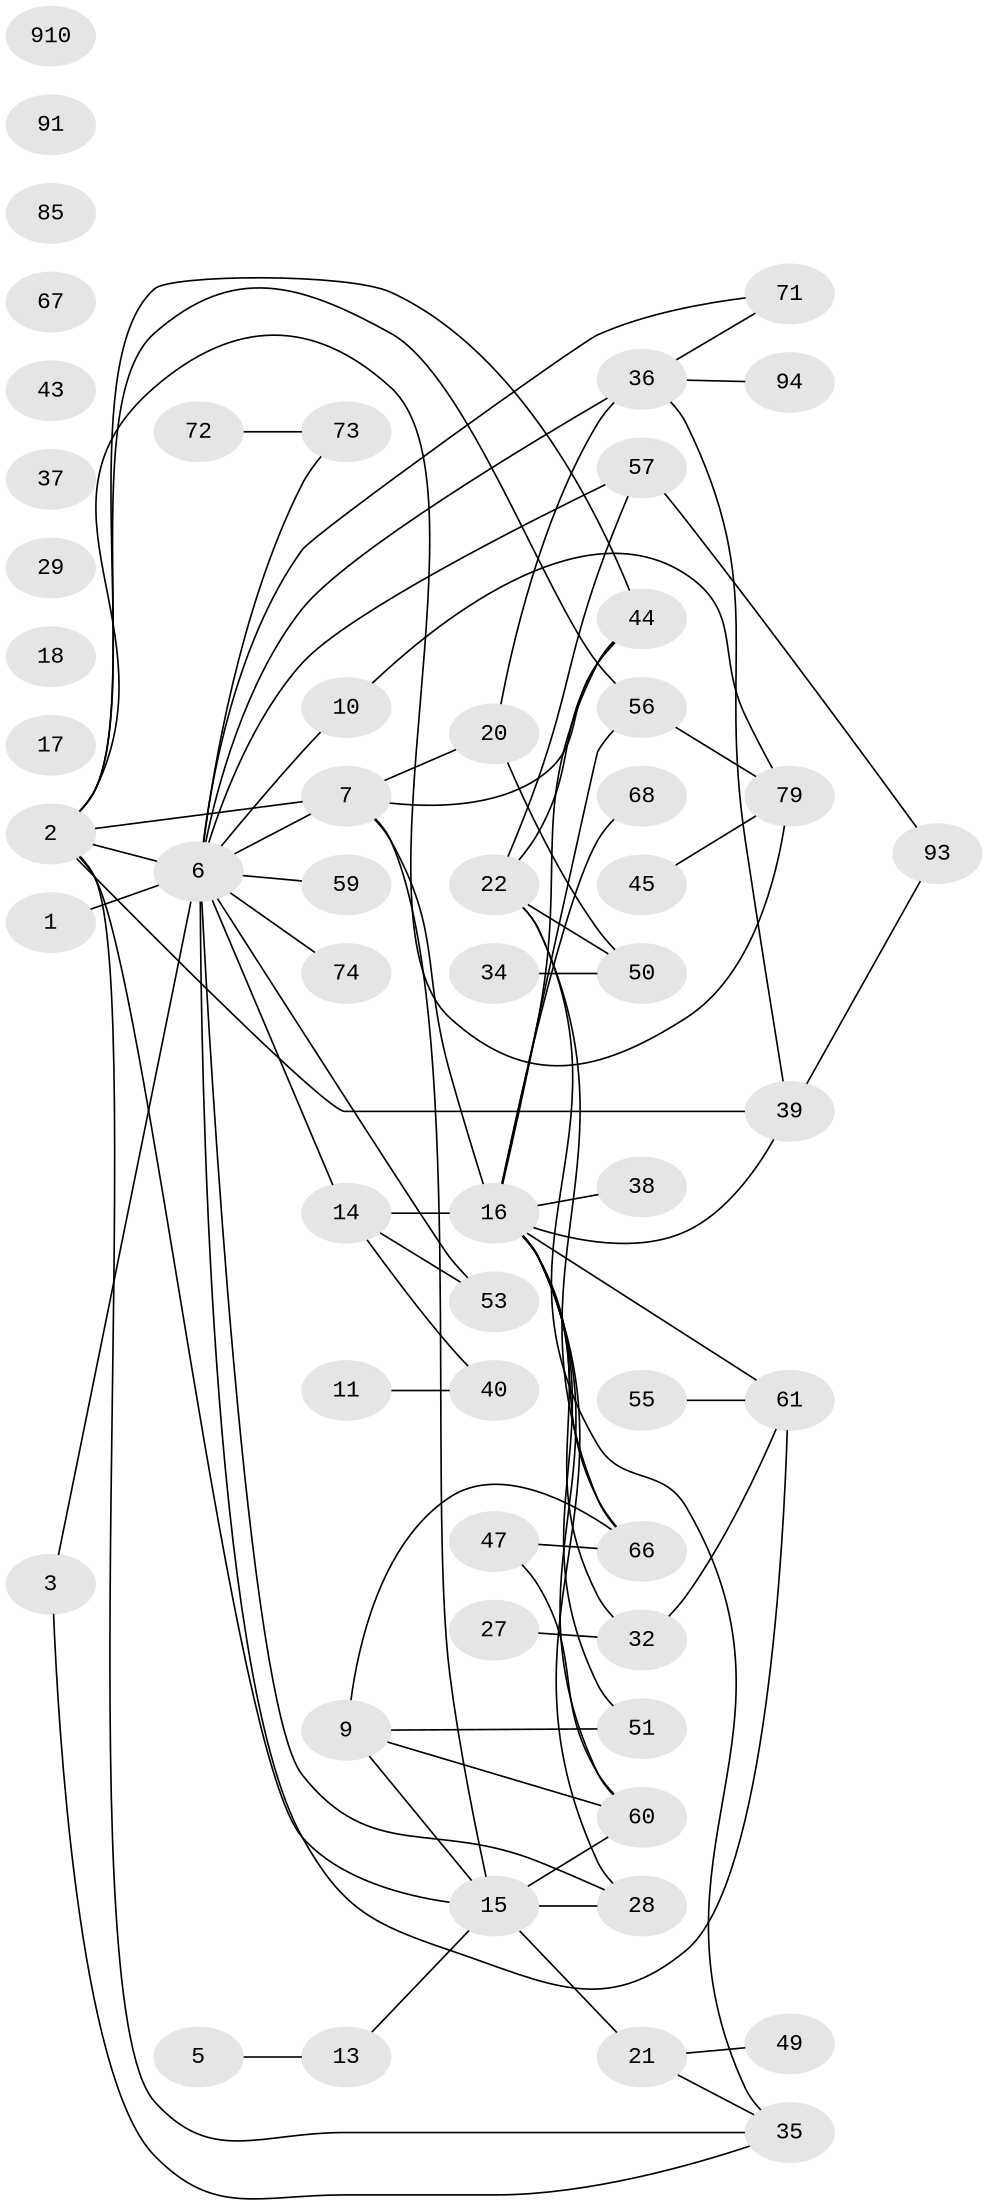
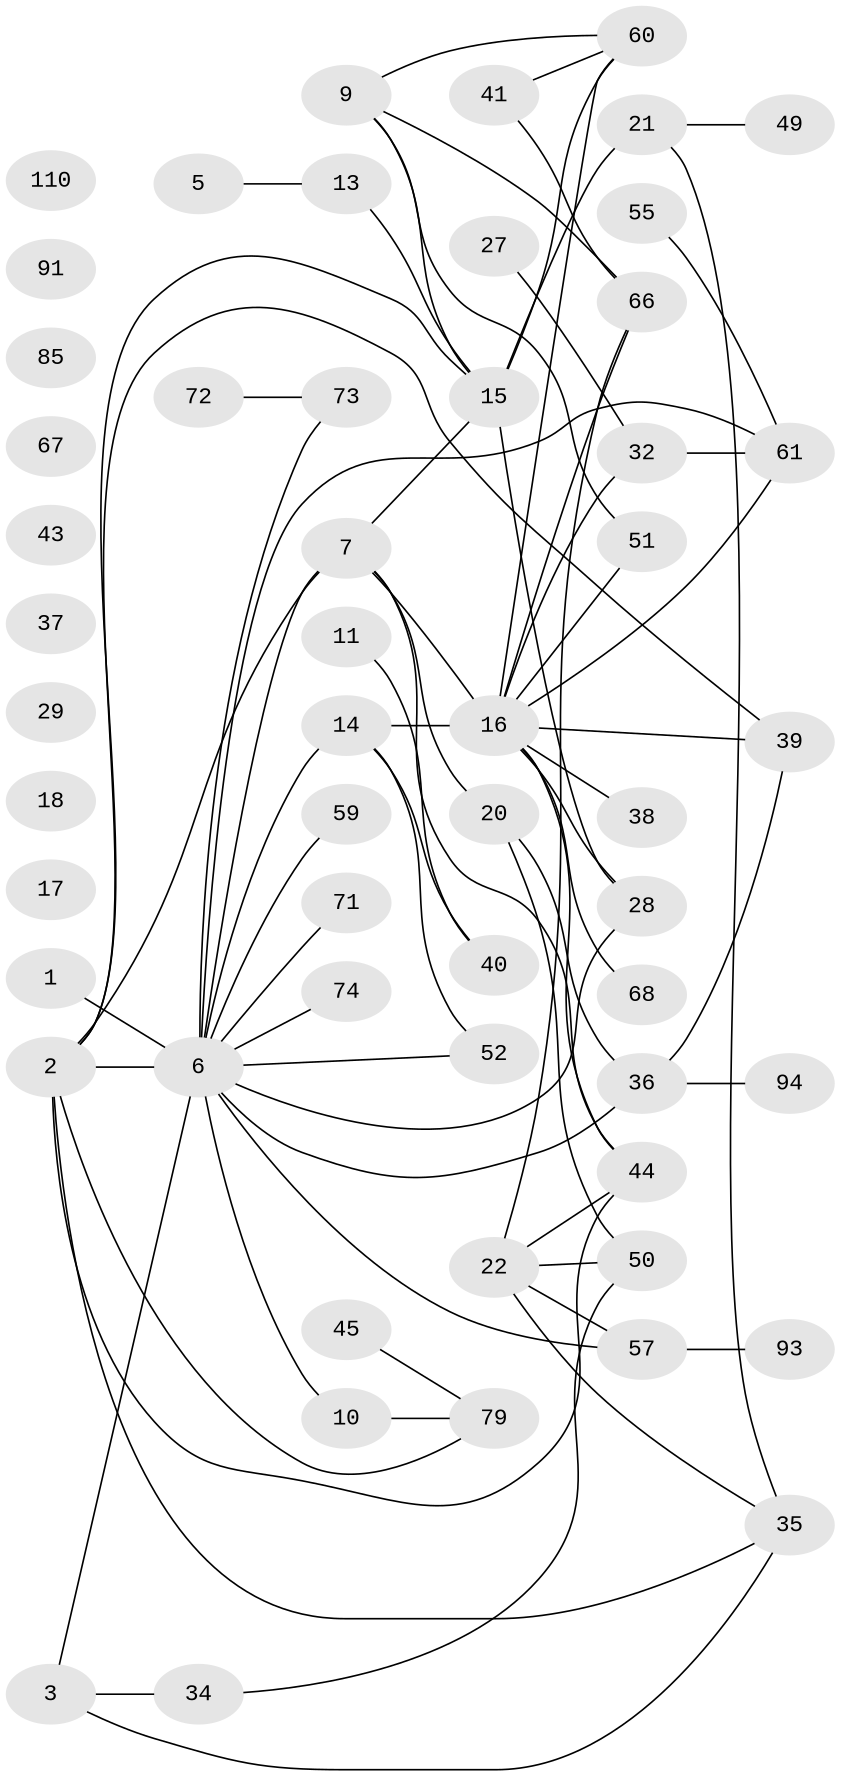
node "910": label "910" -> "110"
edge "71" -- "36": removed
node "56": removed
edge "93" -- "39": removed
node "53": label "53" -> "52"
node "47": label "47" -> "41"
edge "3" -- "34": added
